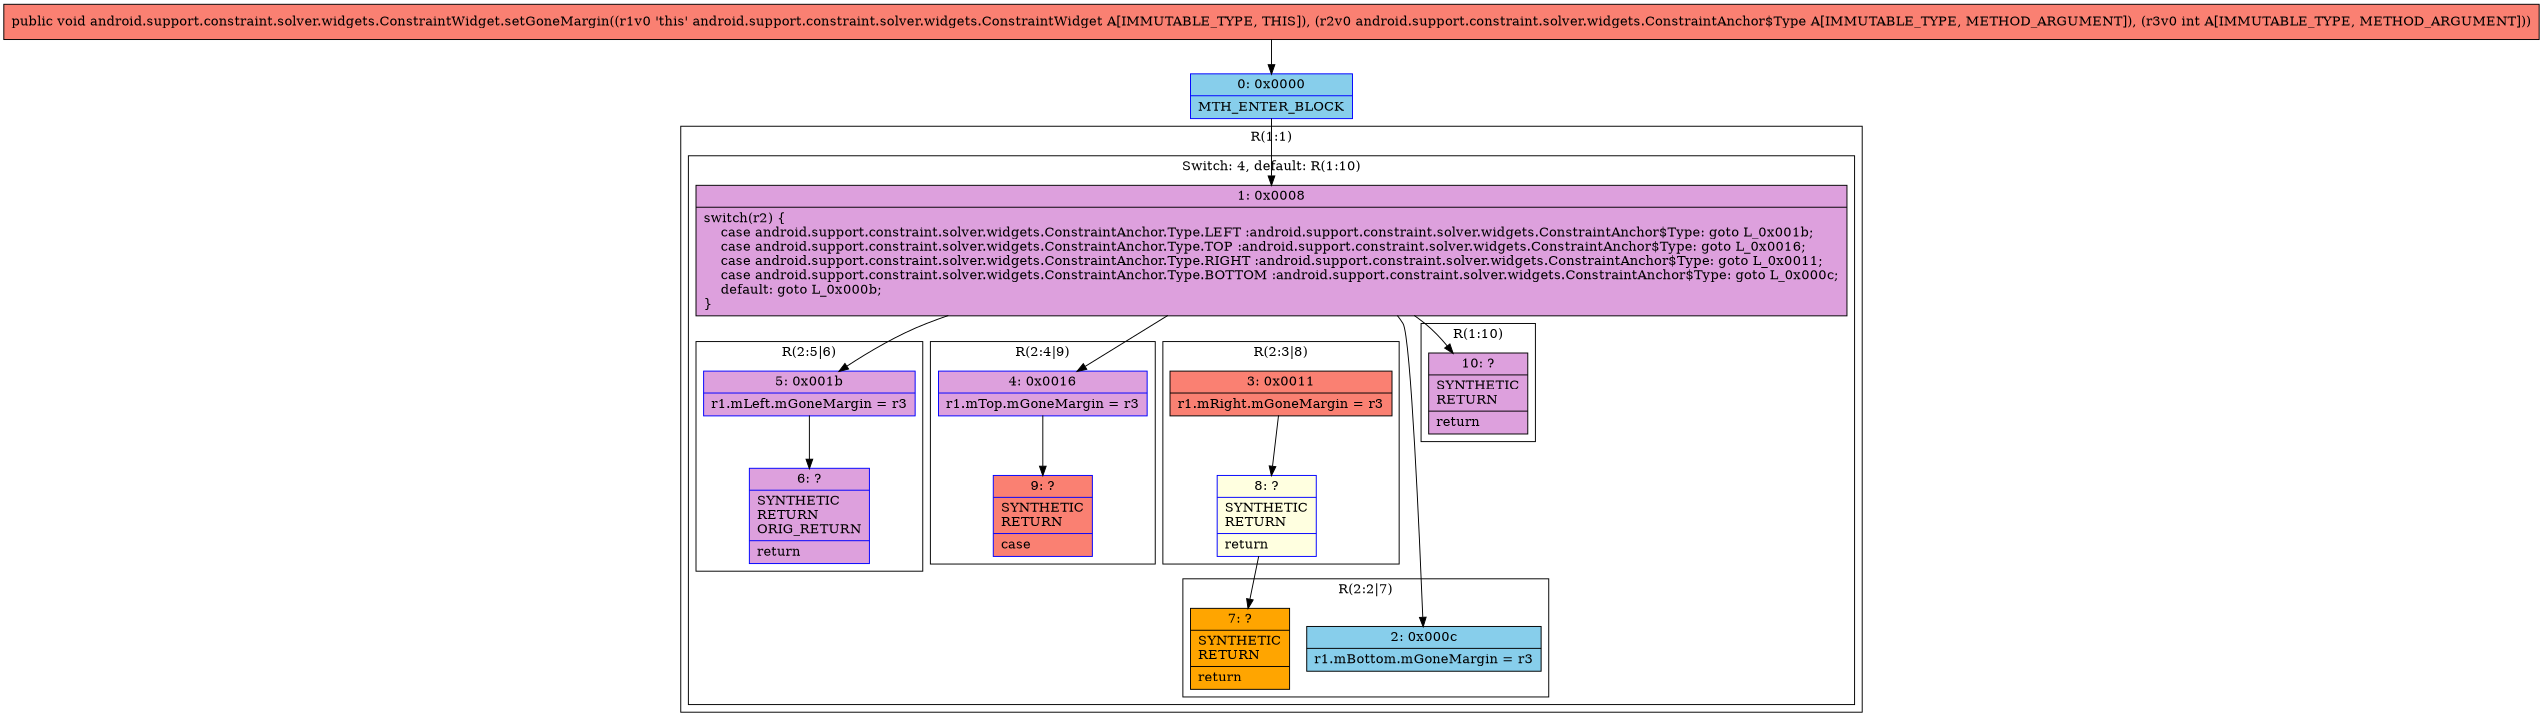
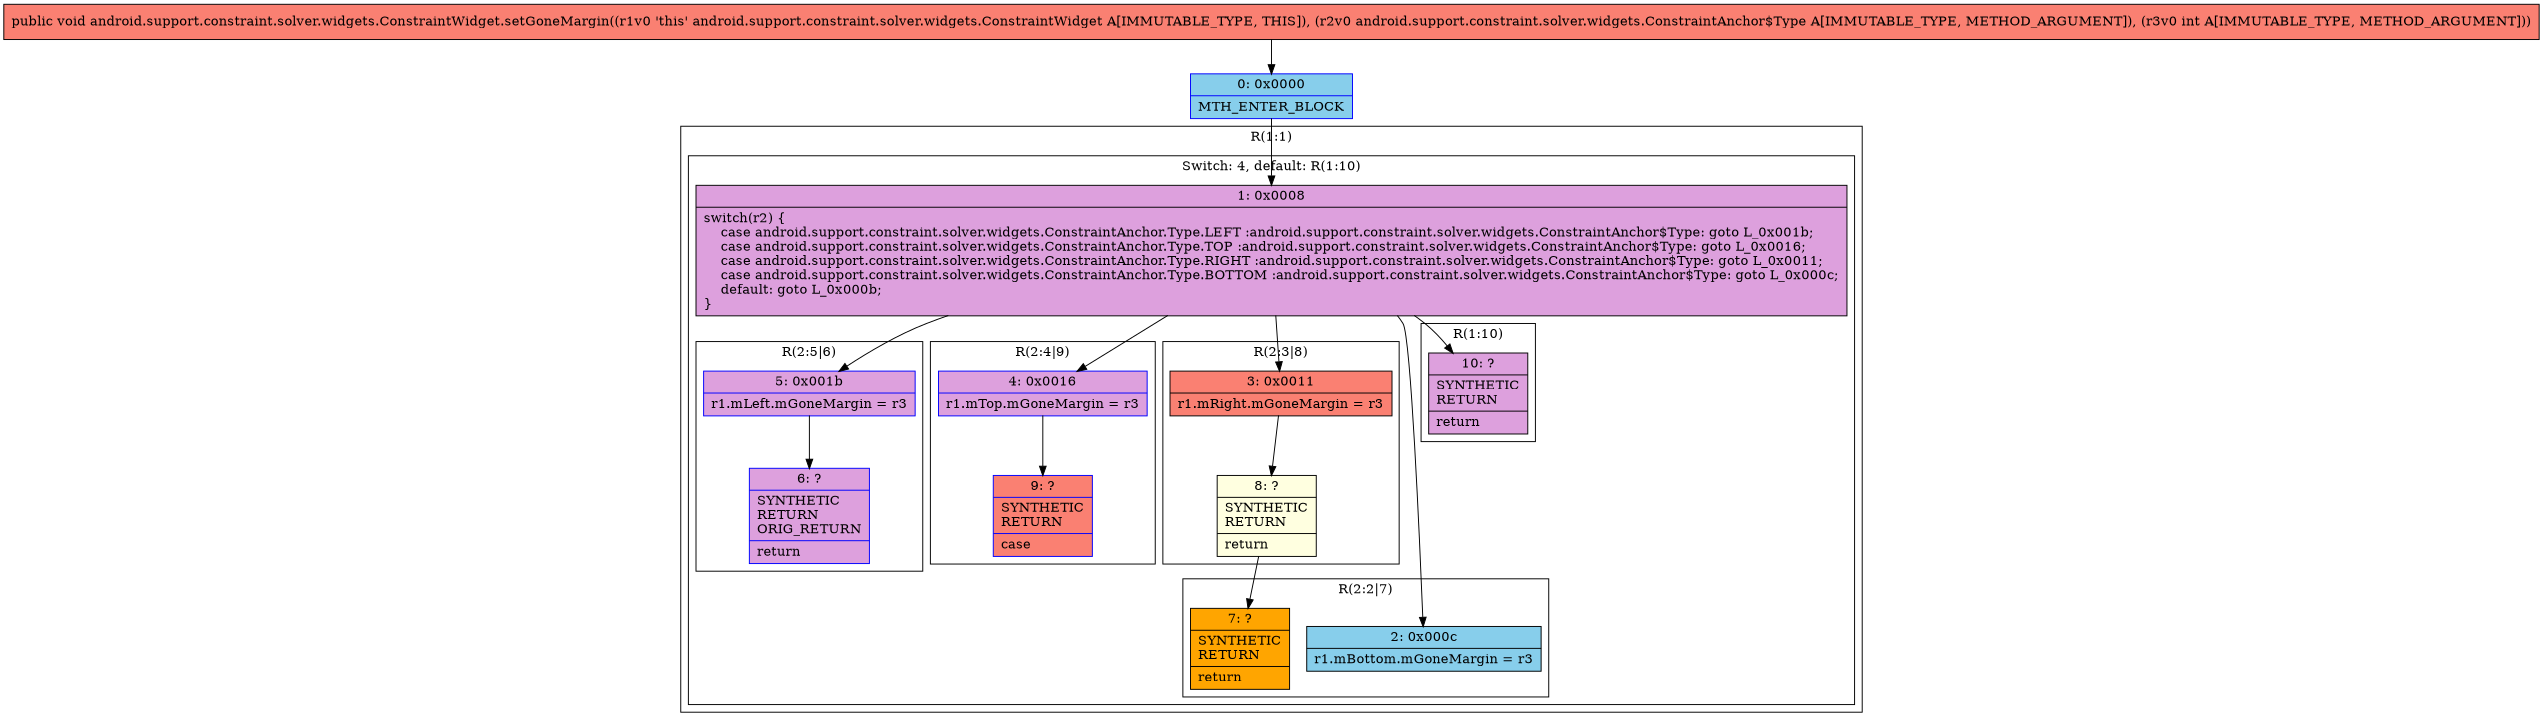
edge "1: 0x0008" -> "3: 0x0011": added
node "8: ?": color blue -> black
